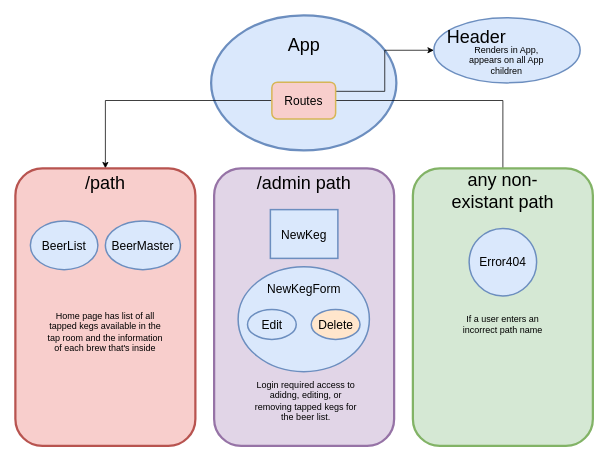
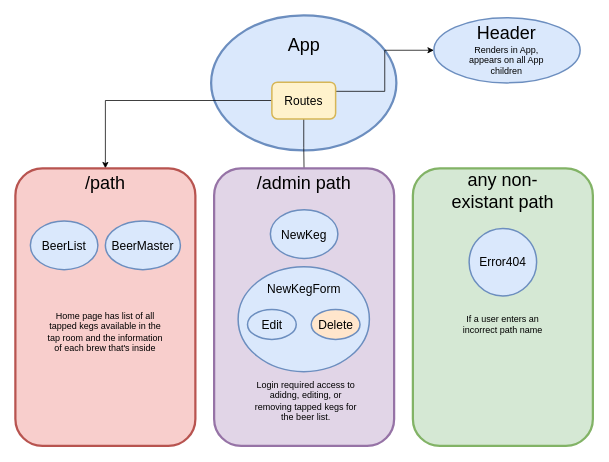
node "Header": moved (477, 37) -> (507, 33)
node "Routes": fillcolor #f8cecc -> #fff2cc
edge "Routes" -> "any non-existant path": removed
edge "Routes" -> "/admin path": added
node "NewKeg": shape rectangle -> ellipse
